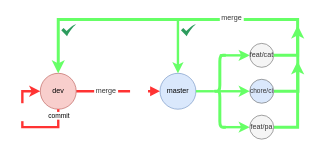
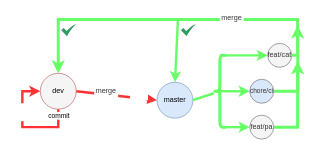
node "feat/cat": moved (262, 56) -> (280, 56)
node "dev": fillcolor #f8cecc -> #f5f5f5
node "master": moved (178, 92) -> (175, 101)
